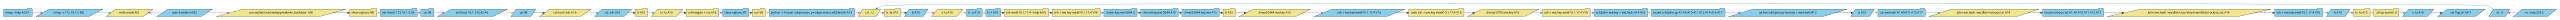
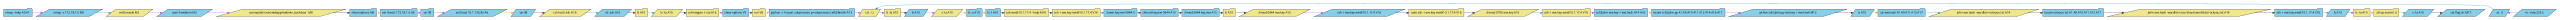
edge "search webmin M3" -> "msfconsole M2": reversed
node "show options M5": fillcolor khaki -> skyblue
edge "locate ssh2john.py A1 A9 A10 A11 A12 A14 A16 A17" -> "ssh2john eve.key > eve.hash A14 A16": reversed
